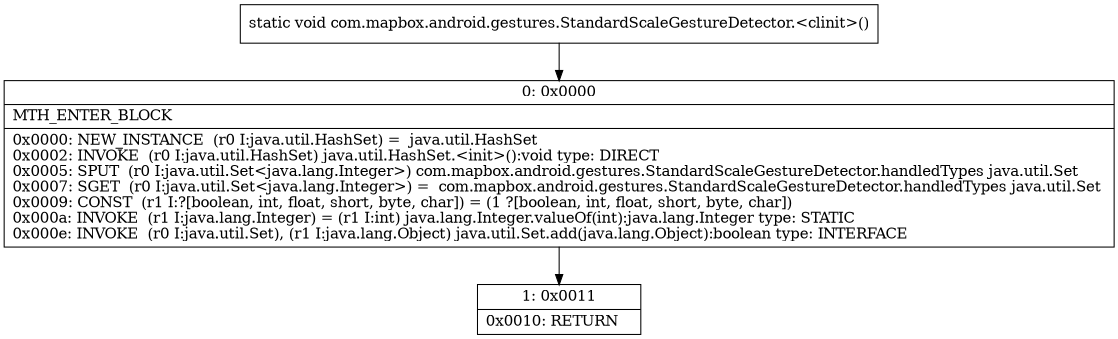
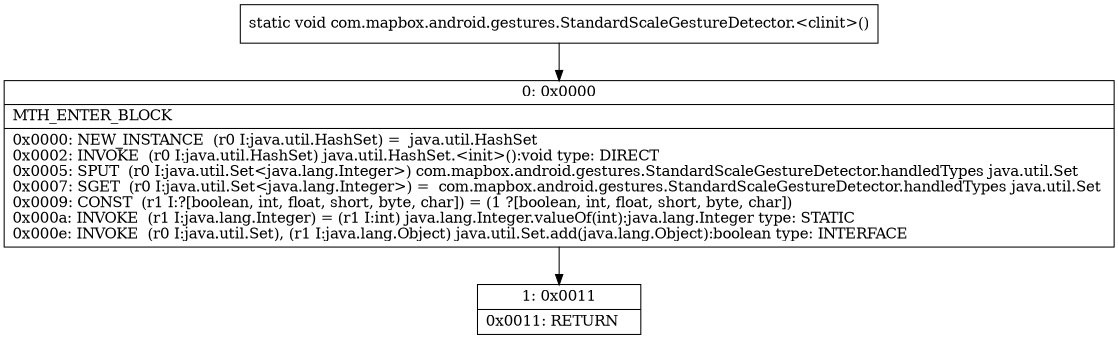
node "1: 0x0011": text "0x0010: RETURN" -> "0x0011: RETURN"
